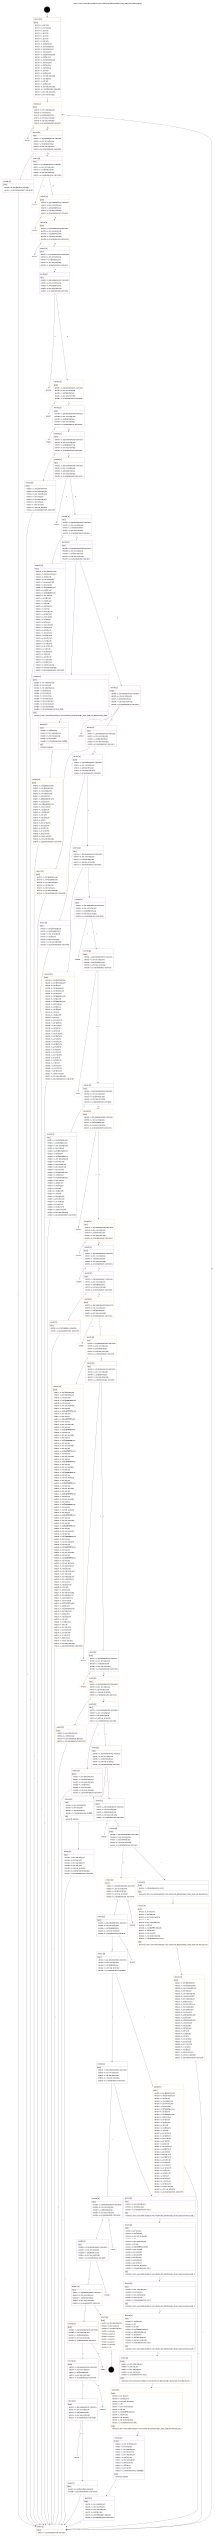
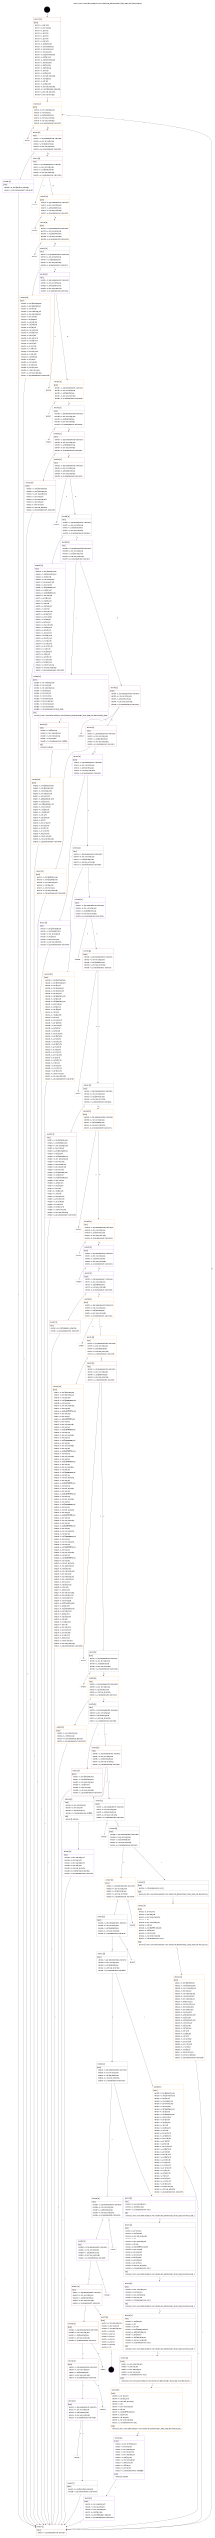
node "0x402162 [106]": added
